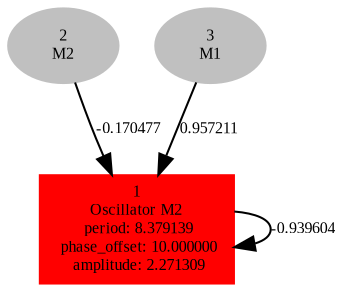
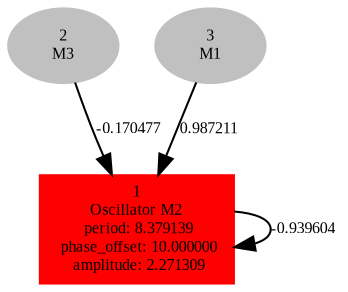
node "2": text "M2" -> "M3"
edge "3" -> "1": label "0.957211 " -> "0.987211 "
